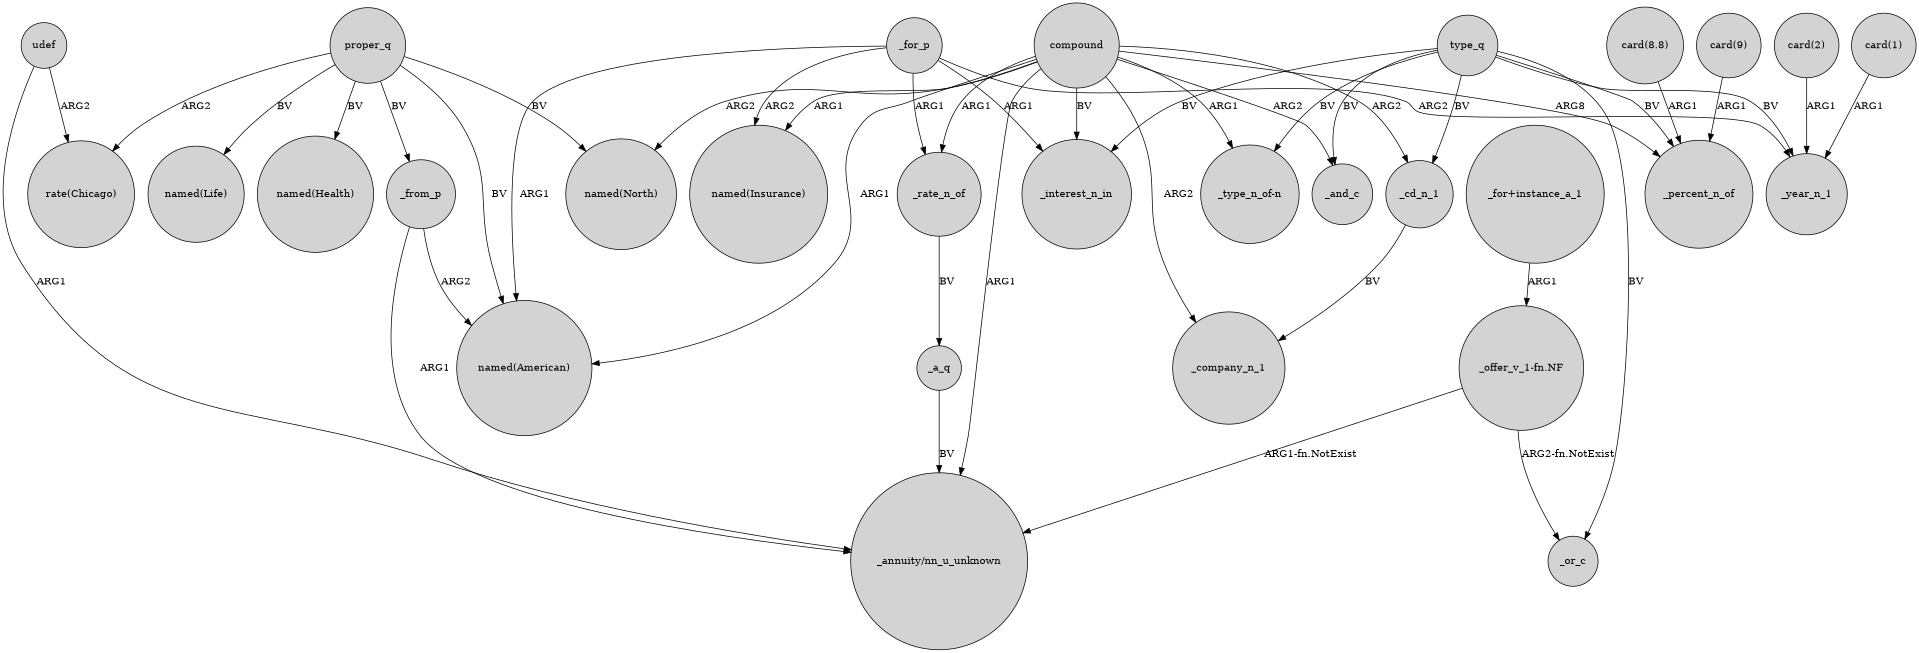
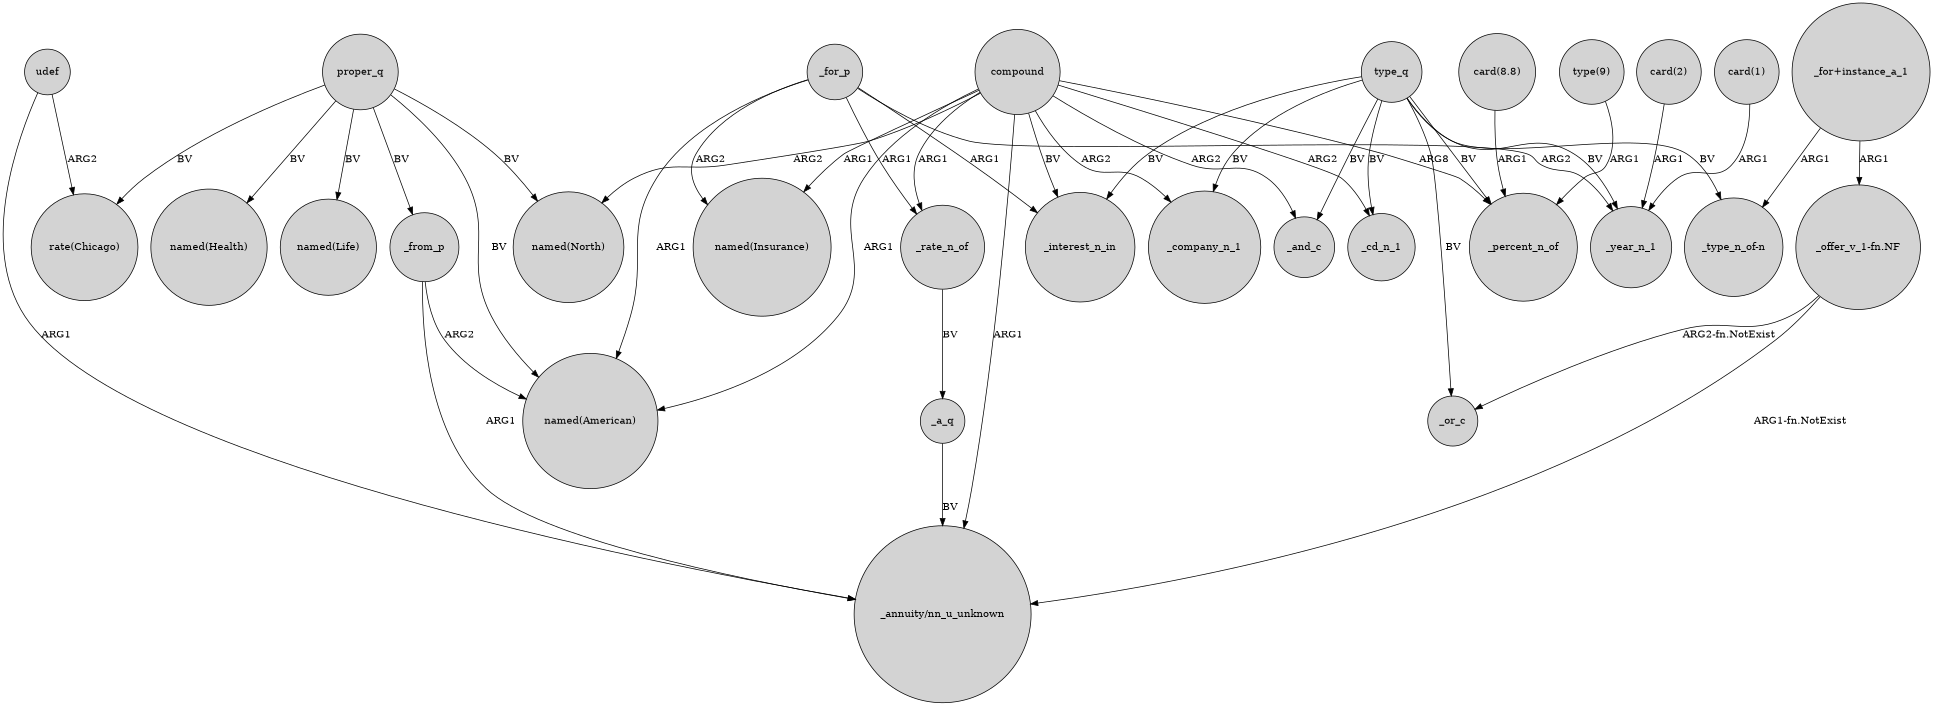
node "card(9)": label "card(9)" -> "type(9)"
edge "compound" -> "_type_n_of-n": now "_for+instance_a_1" -> "_type_n_of-n"
edge "proper_q" -> "rate(Chicago)": label "ARG2" -> "BV"
edge "_cd_n_1" -> "_company_n_1": now "type_q" -> "_company_n_1"
